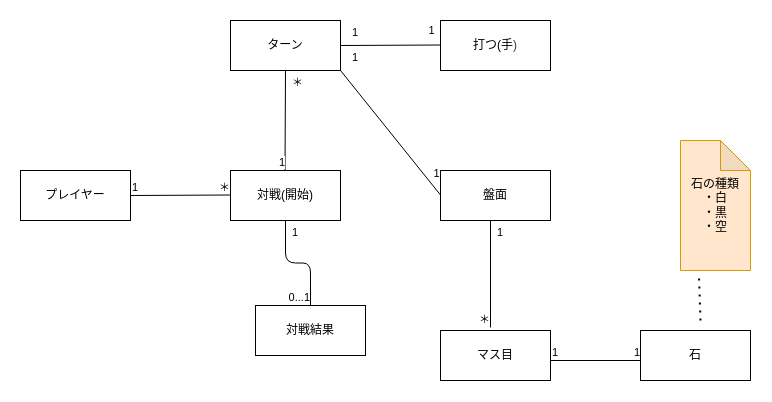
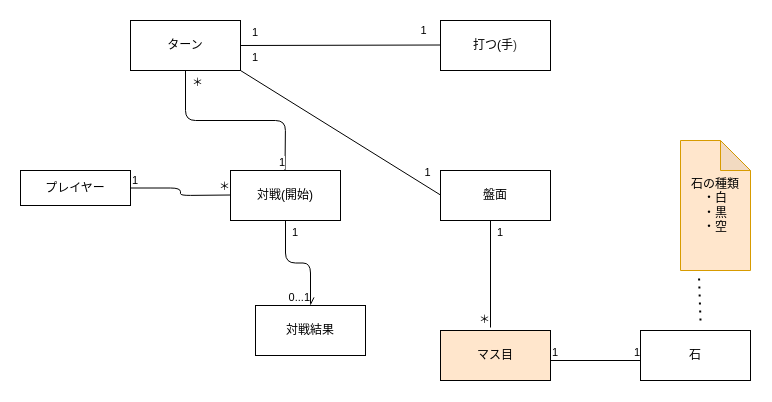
node "ターン": moved (286, 46) -> (186, 46)
node "プレイヤー": size 110x50 -> 110x35
edge "対戦(開始)" -- "対戦結果": arrowhead none -> open
node "マス目": fillcolor #ffffff -> #ffe6cc
